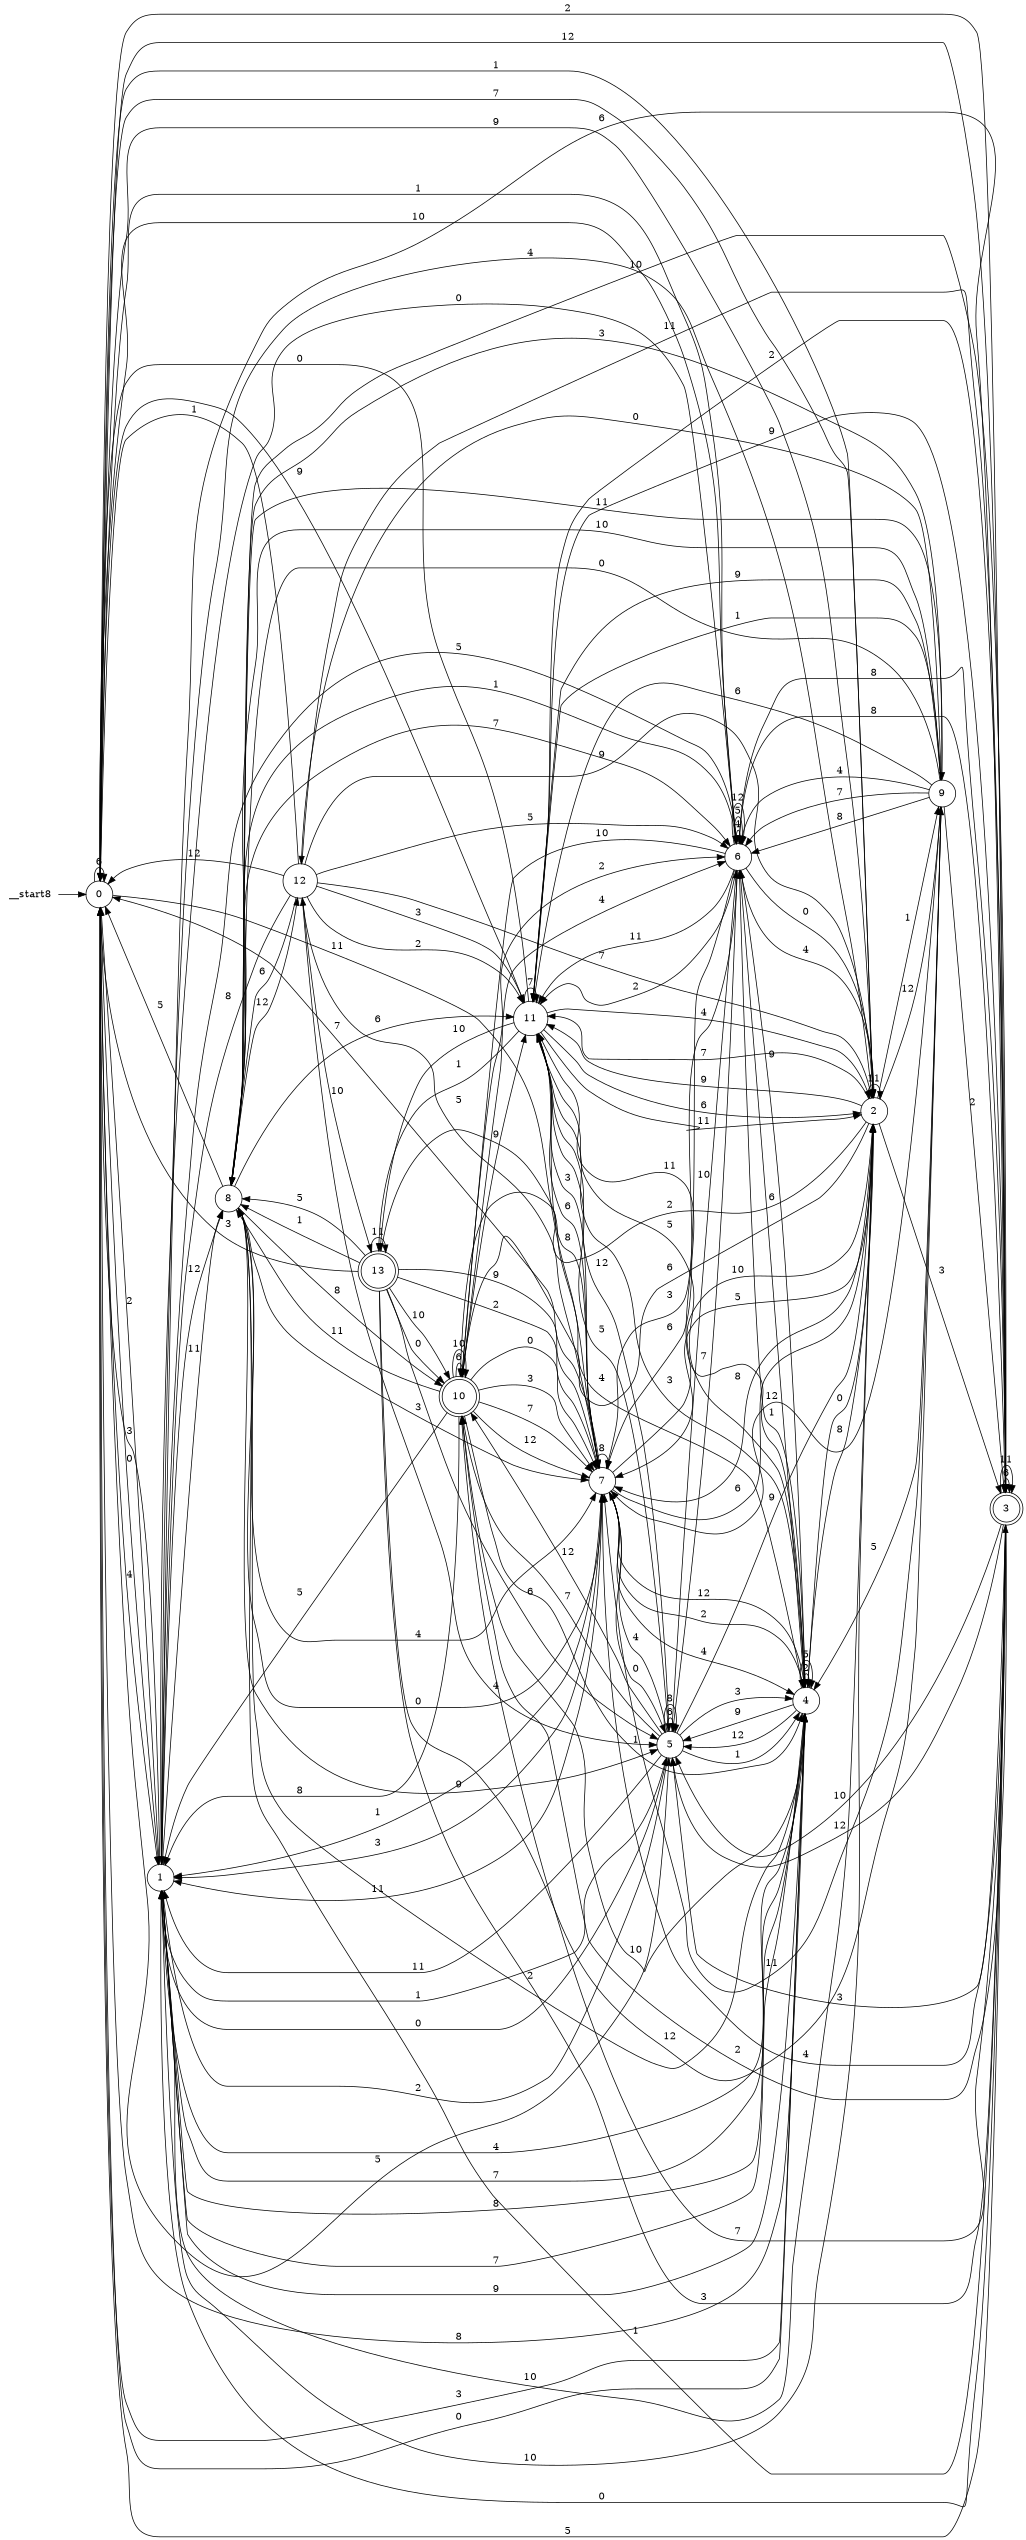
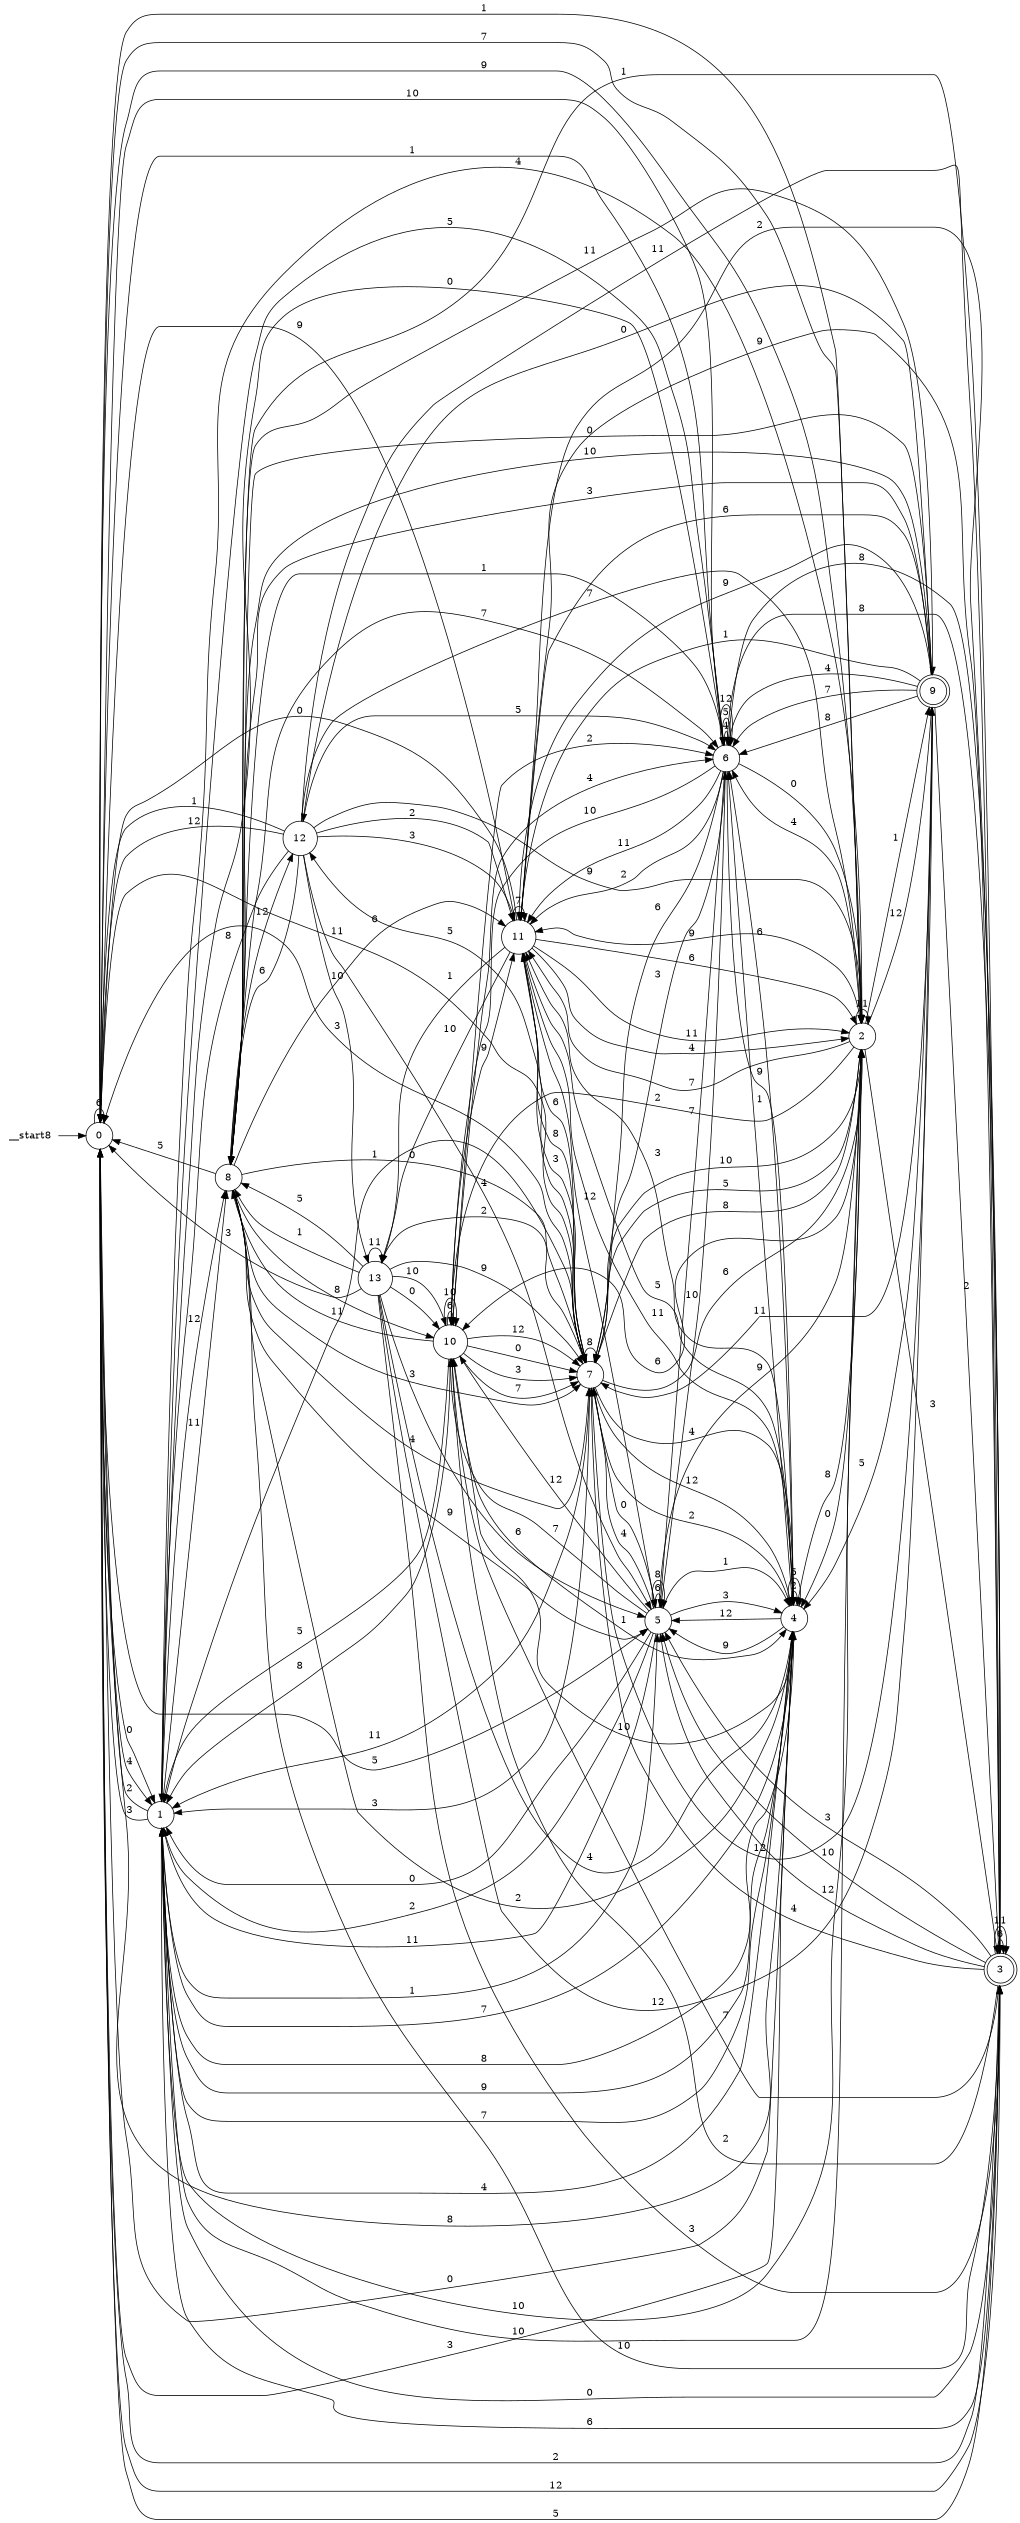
node "9": shape circle -> doublecircle
edge "7" -> "0": label "7" -> "3"
node "13": shape doublecircle -> circle
edge "5" -> "11": removed, label "5"
node "10": shape doublecircle -> circle
